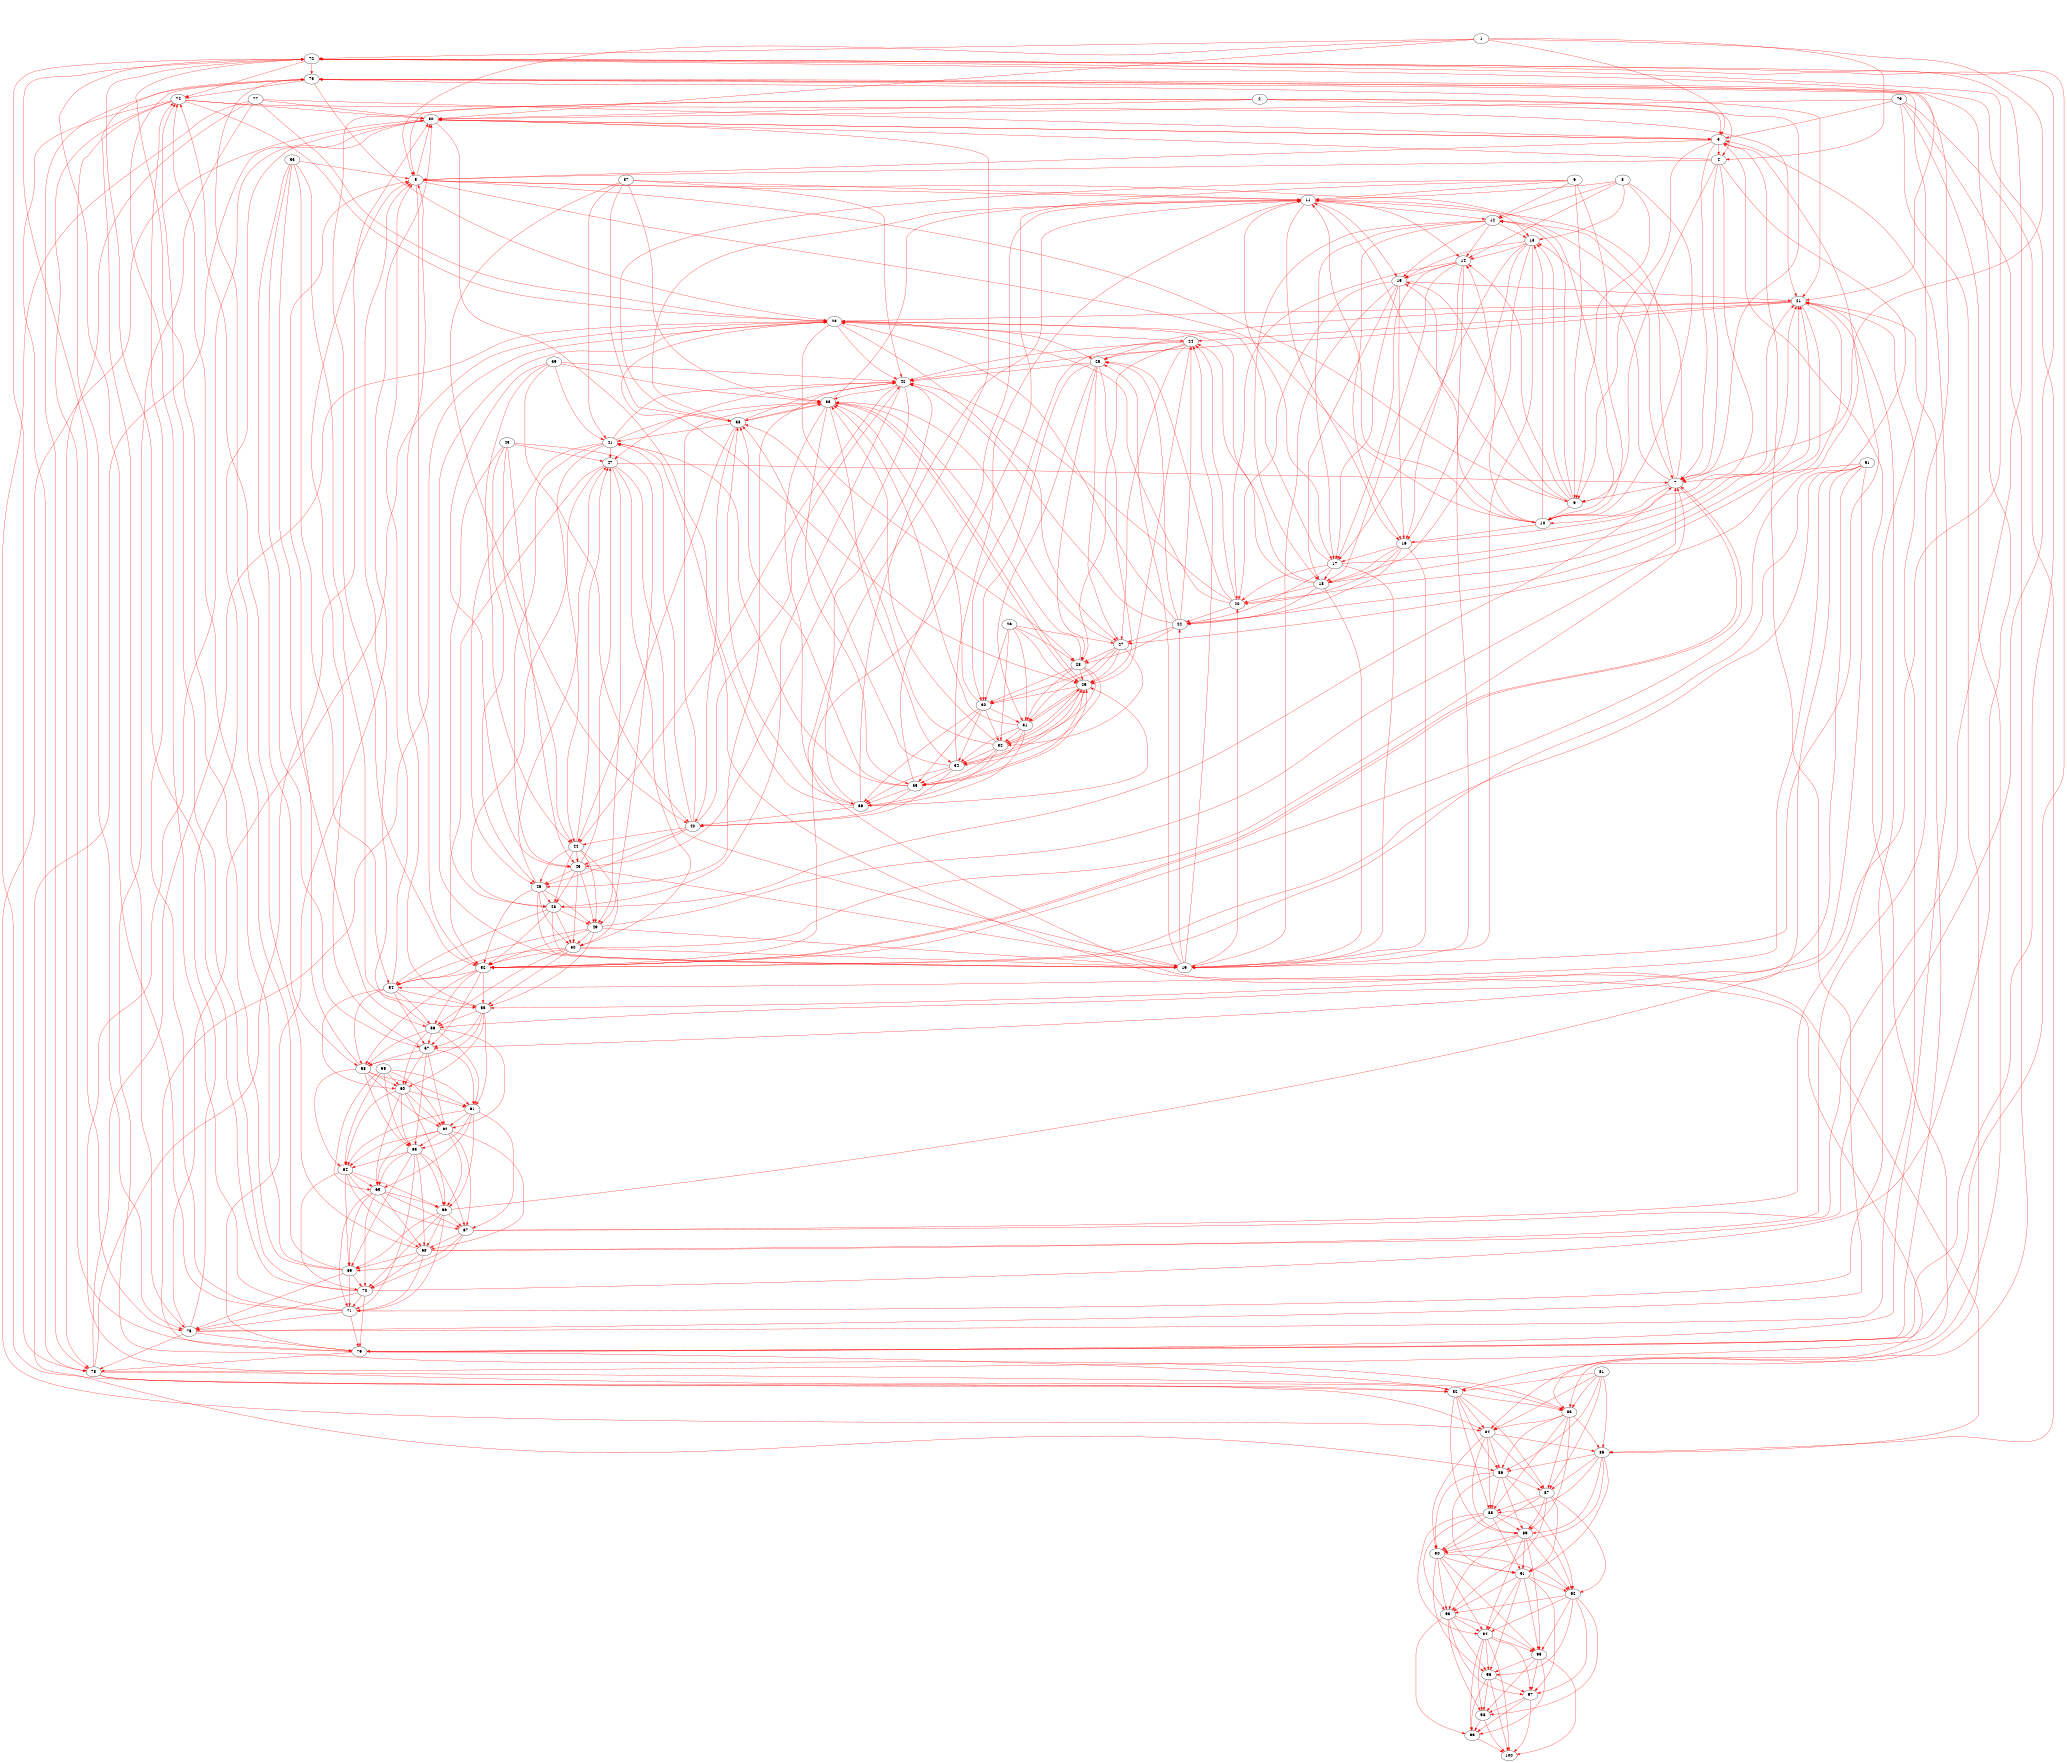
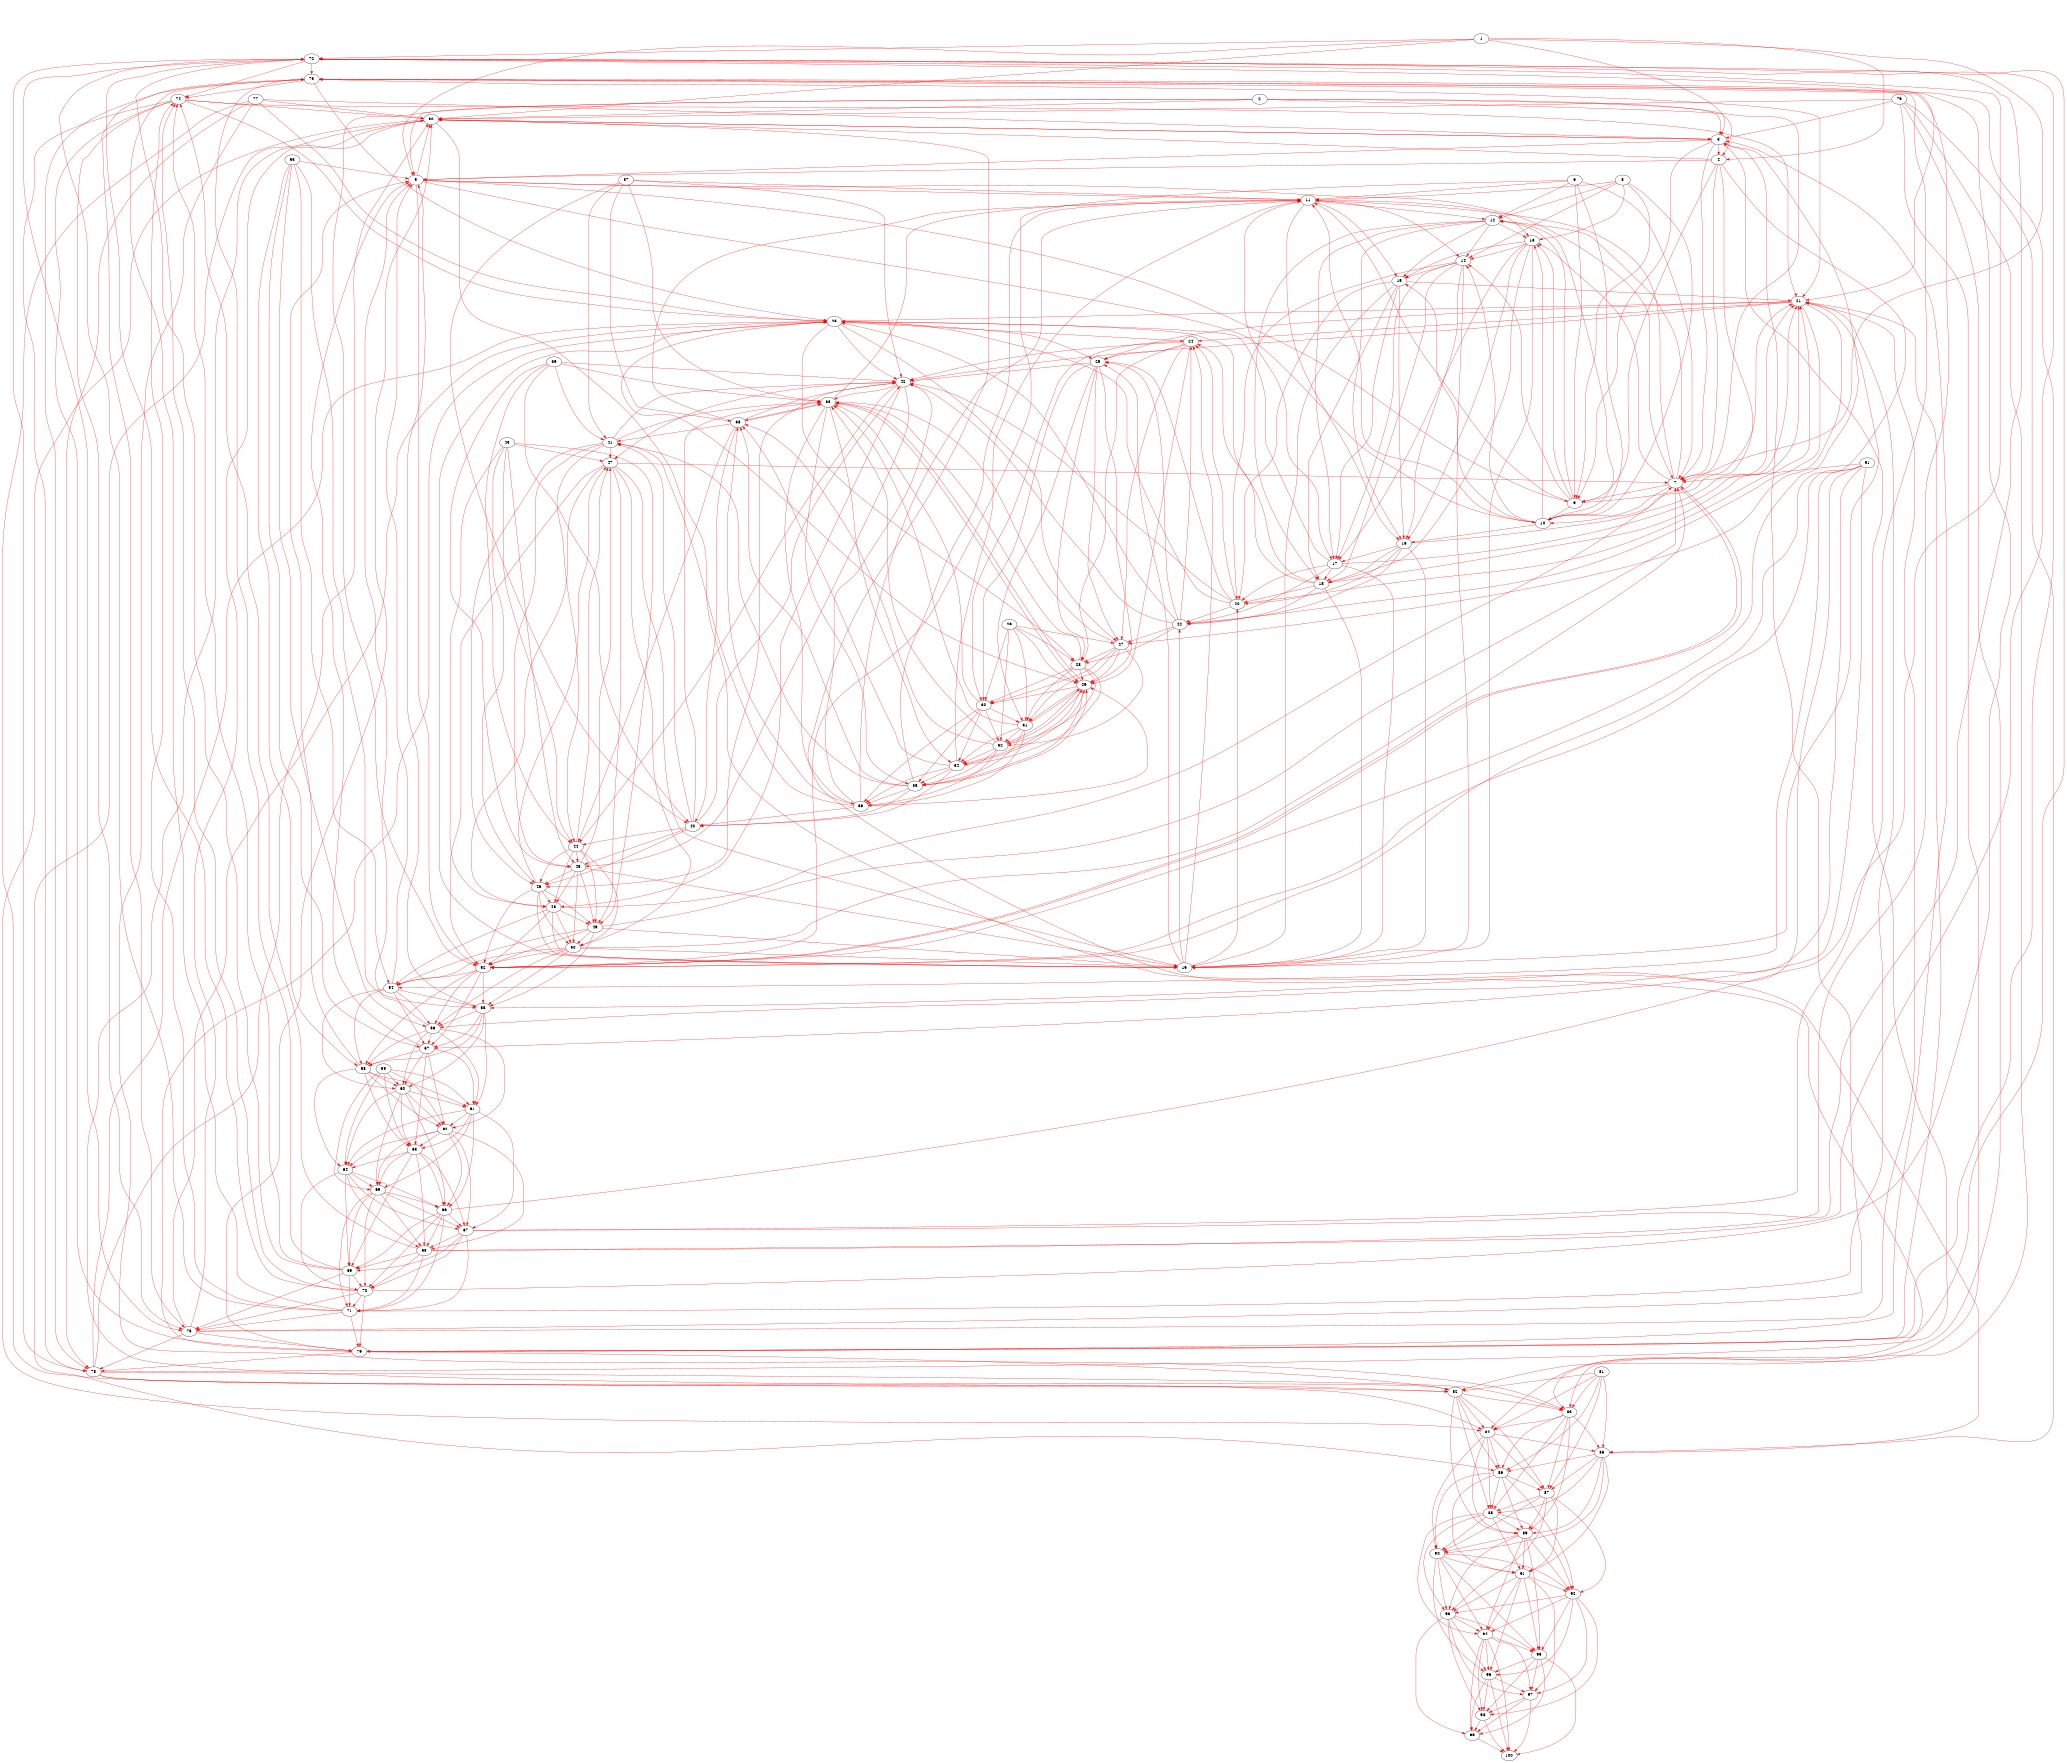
edge "6" -> "38": now "6" -> "7"
edge "9" -> "15": now "9" -> "21"
edge "63" -> "71": now "67" -> "71"
